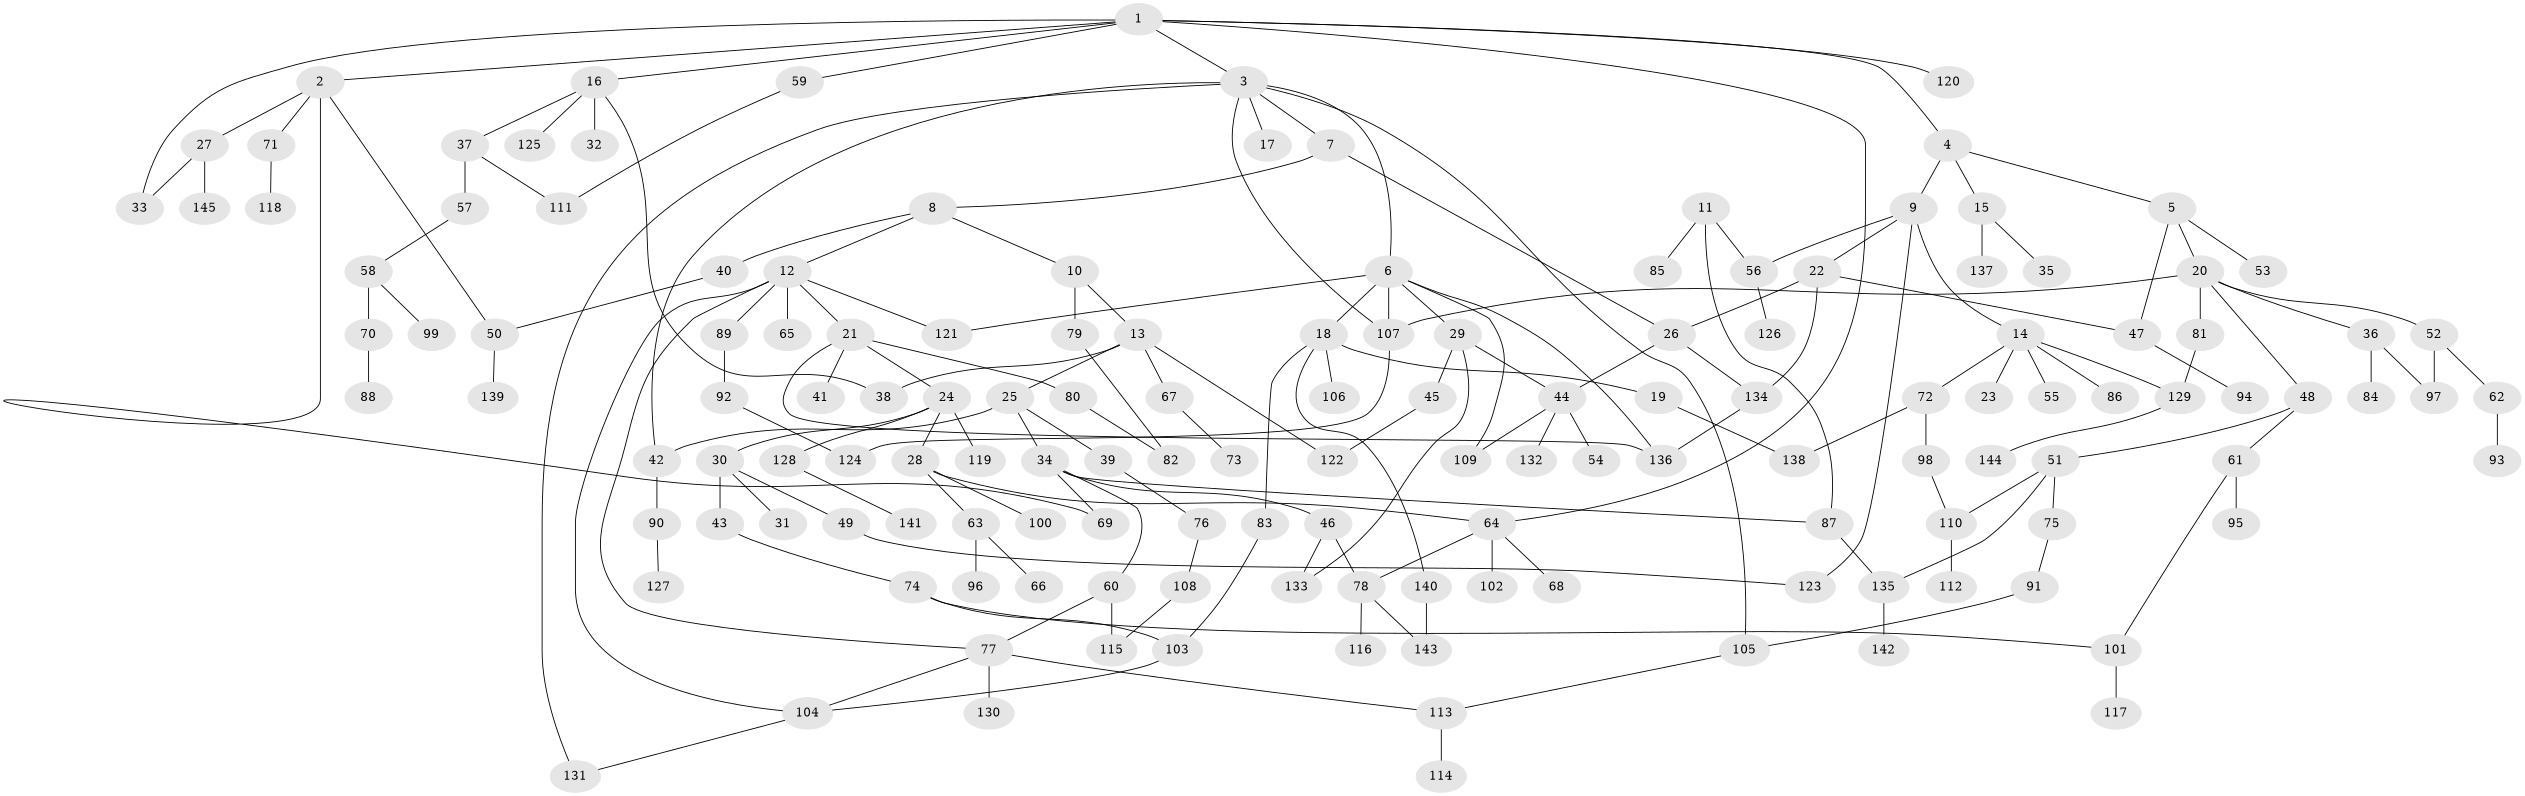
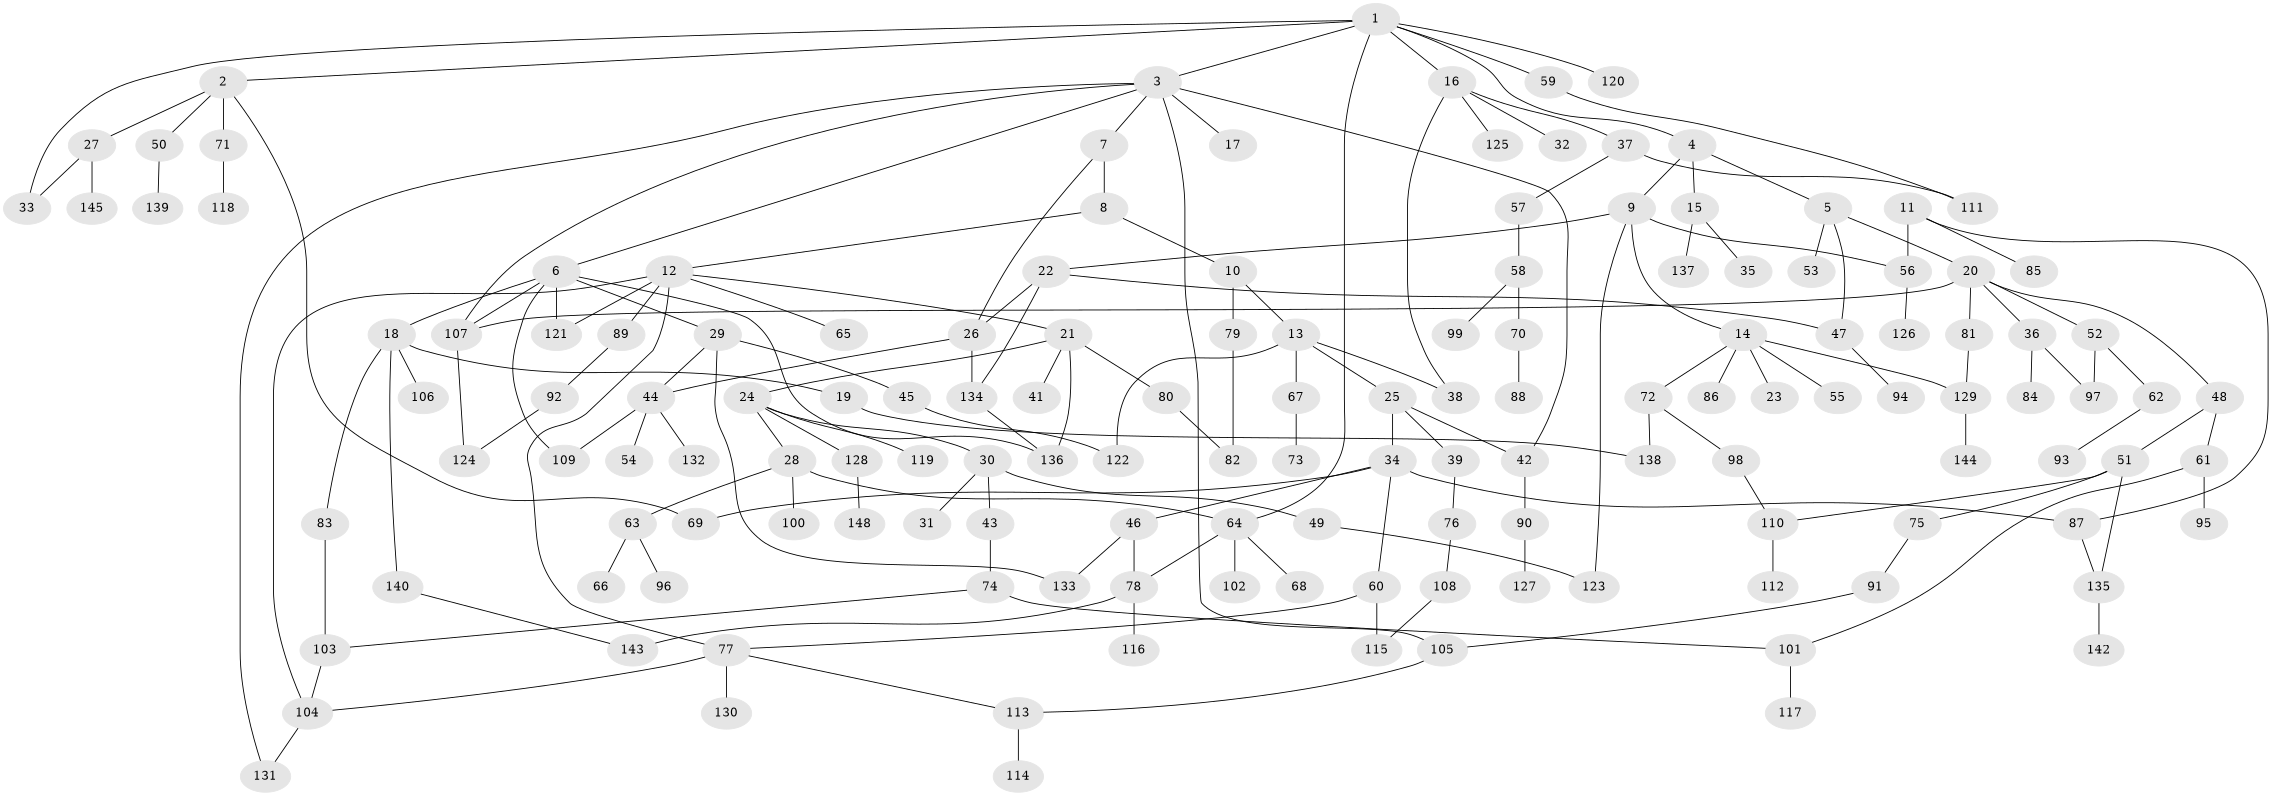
node "40": removed
node "141": label "141" -> "148"
